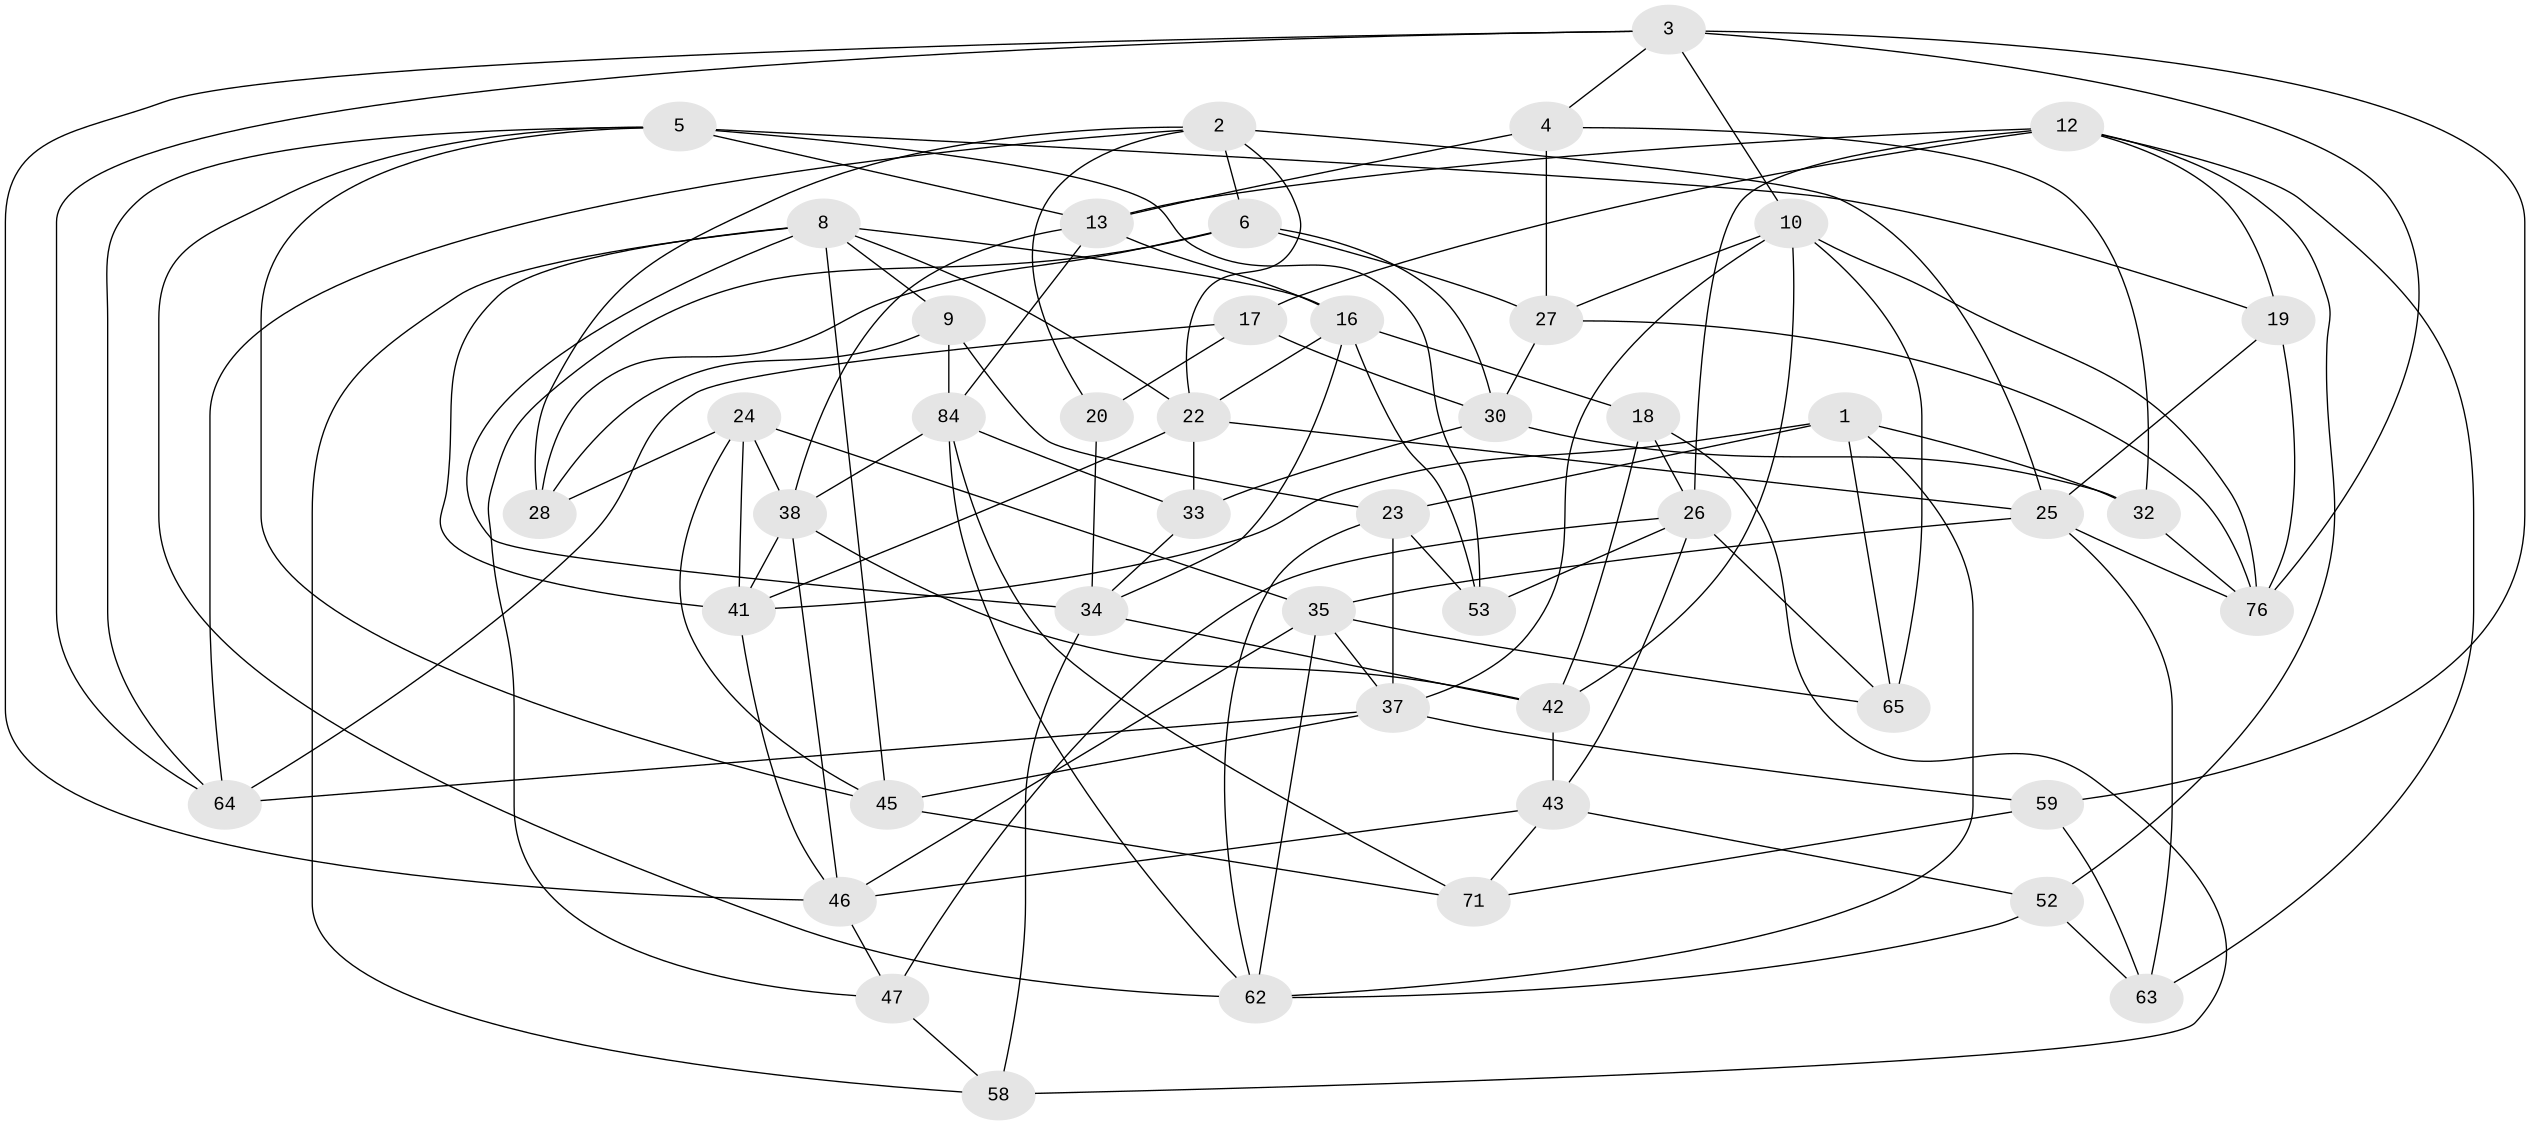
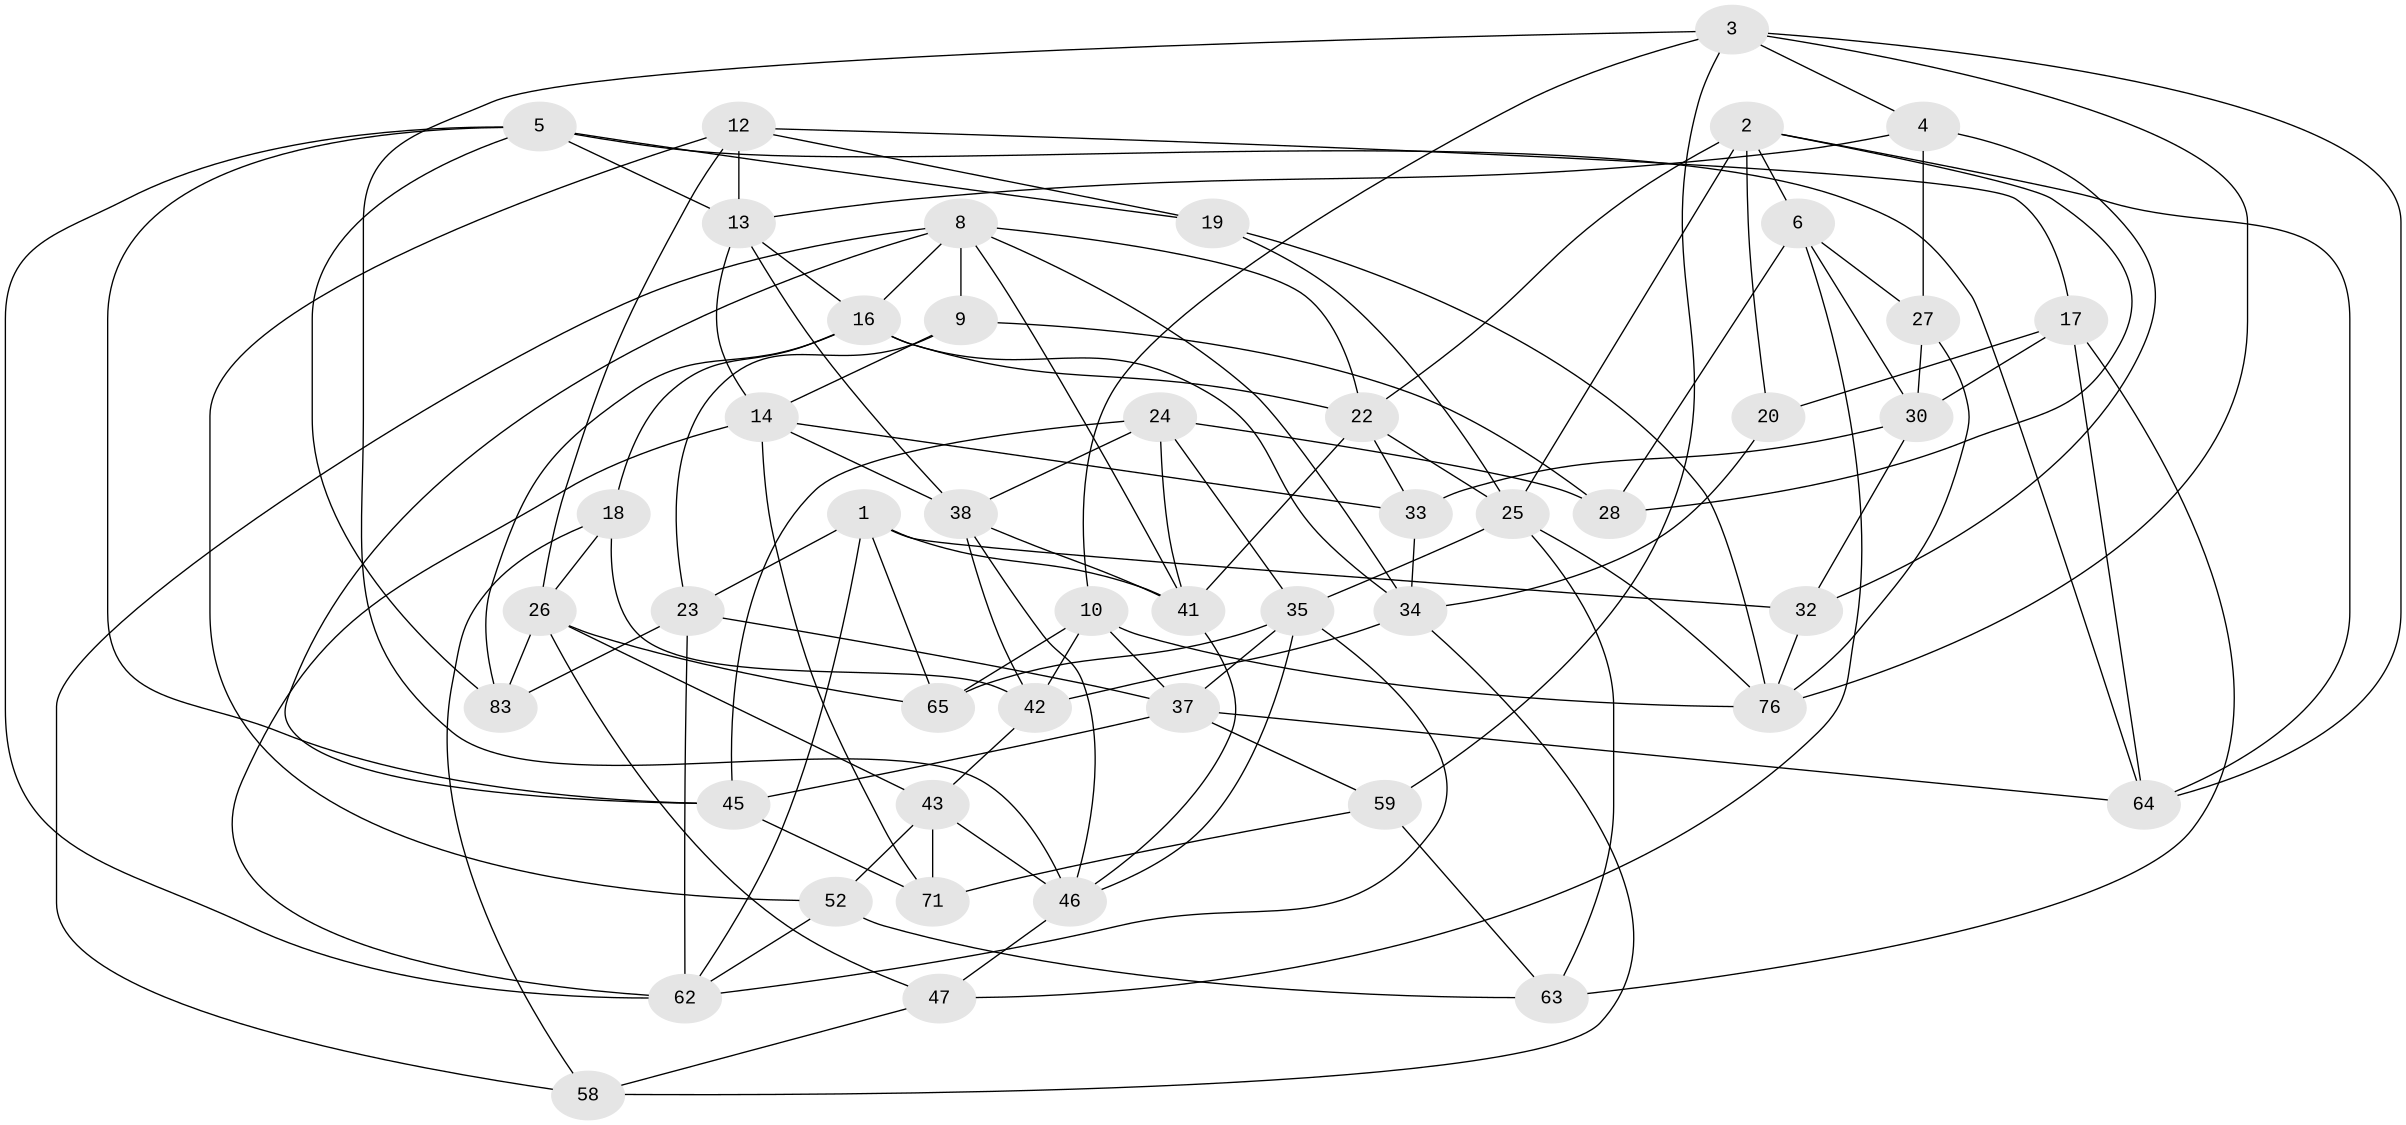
edge "10" -- "27": removed
node "84": label "84" -> "14"
edge "12" -- "63": now "17" -- "63"
node "53": label "53" -> "83"
